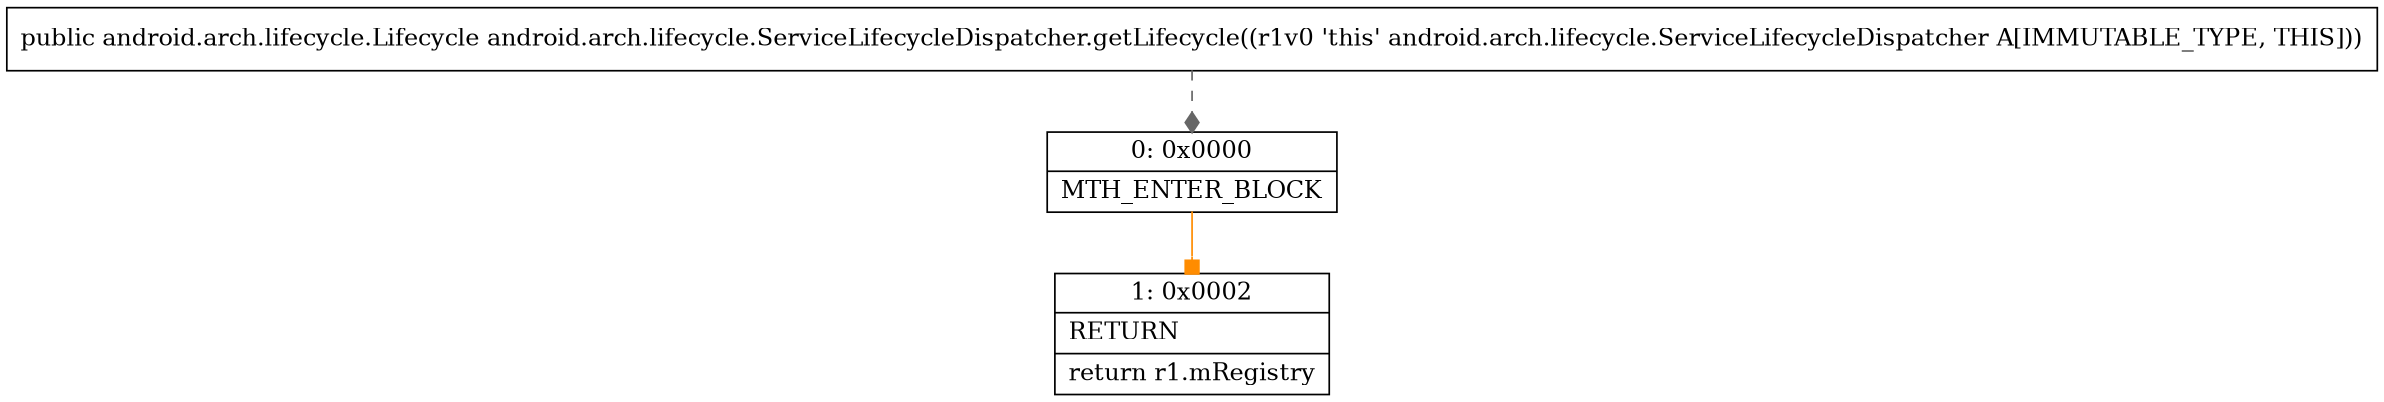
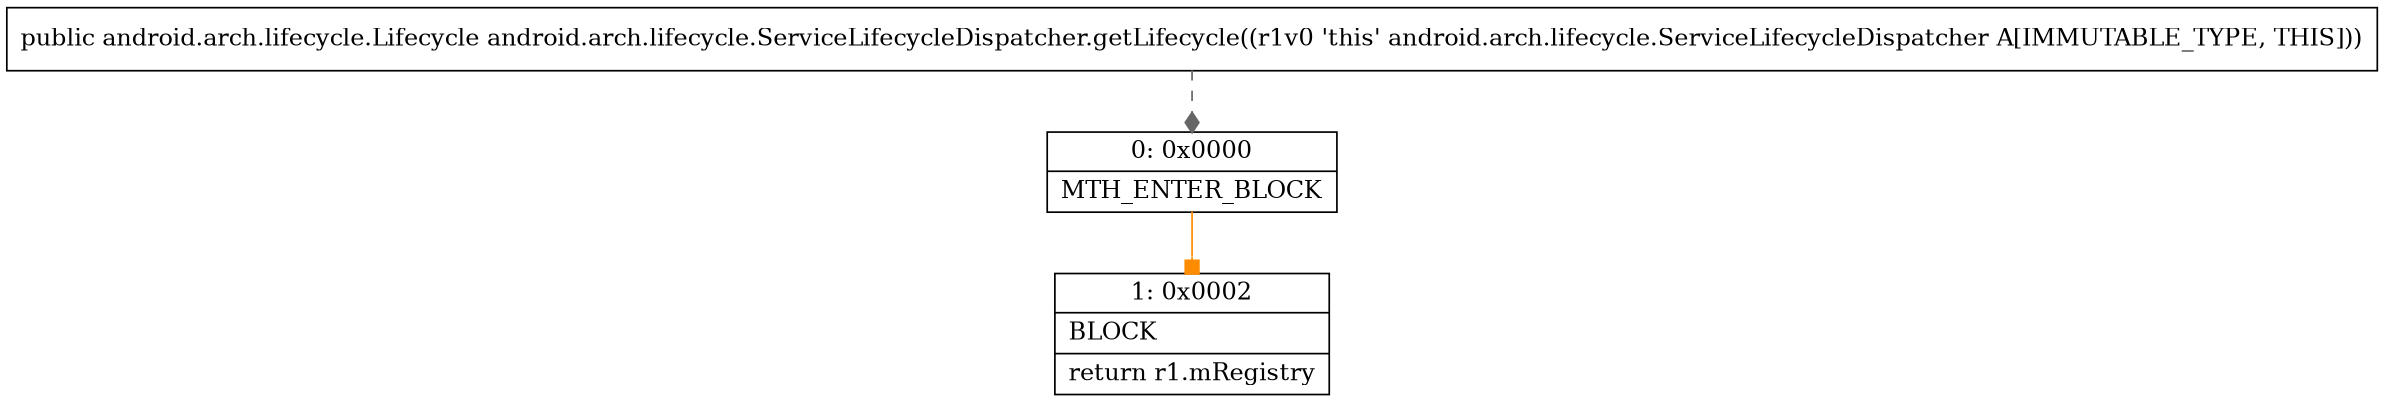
node "1: 0x0002": text "RETURN" -> "BLOCK"
